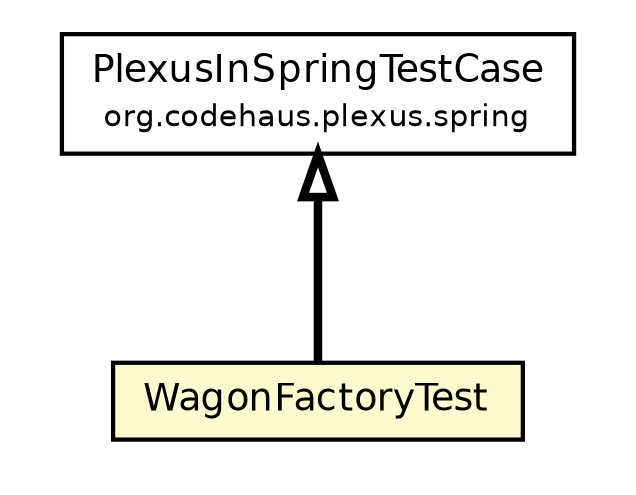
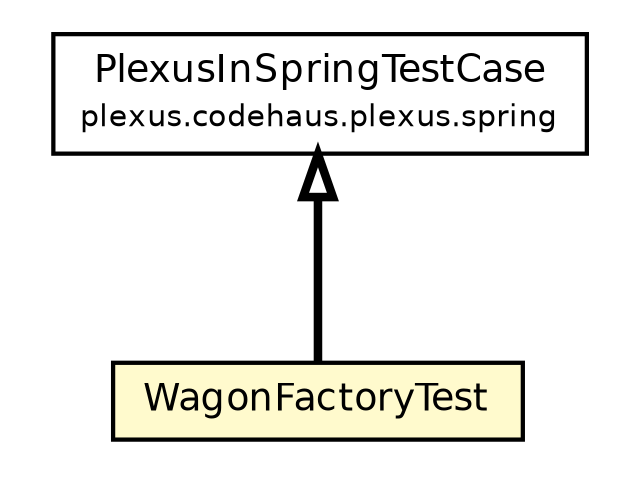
node "PlexusInSpringTestCase": text "org.codehaus.plexus.spring" -> "plexus.codehaus.plexus.spring"
